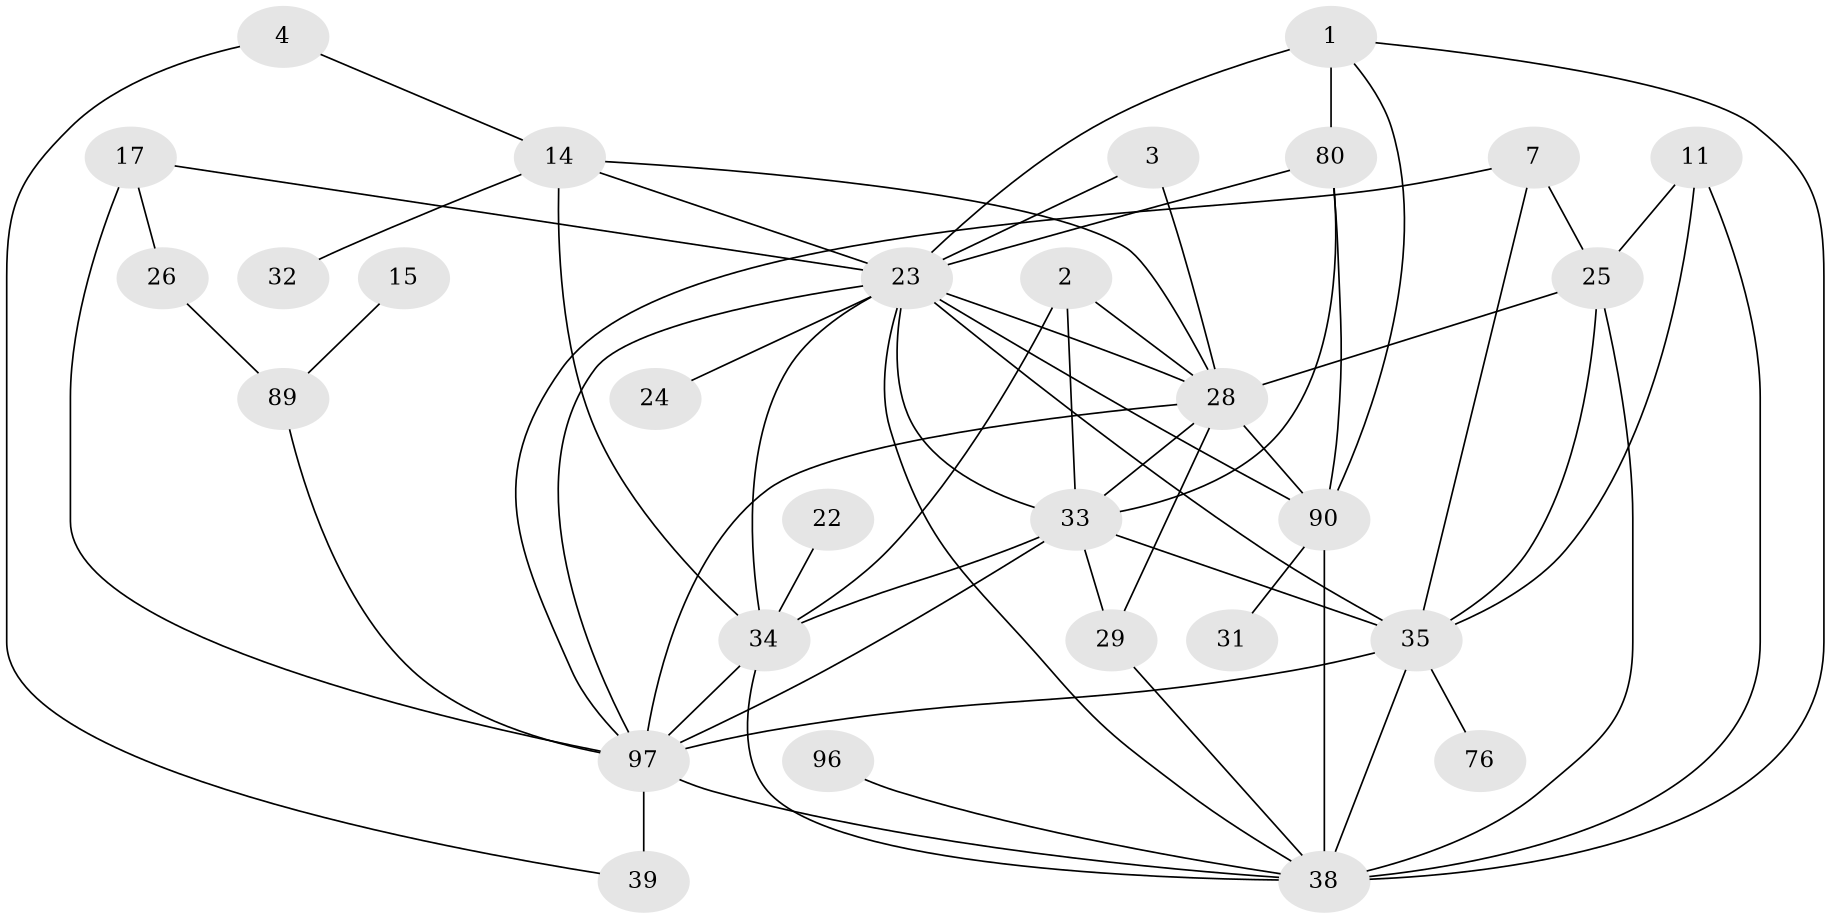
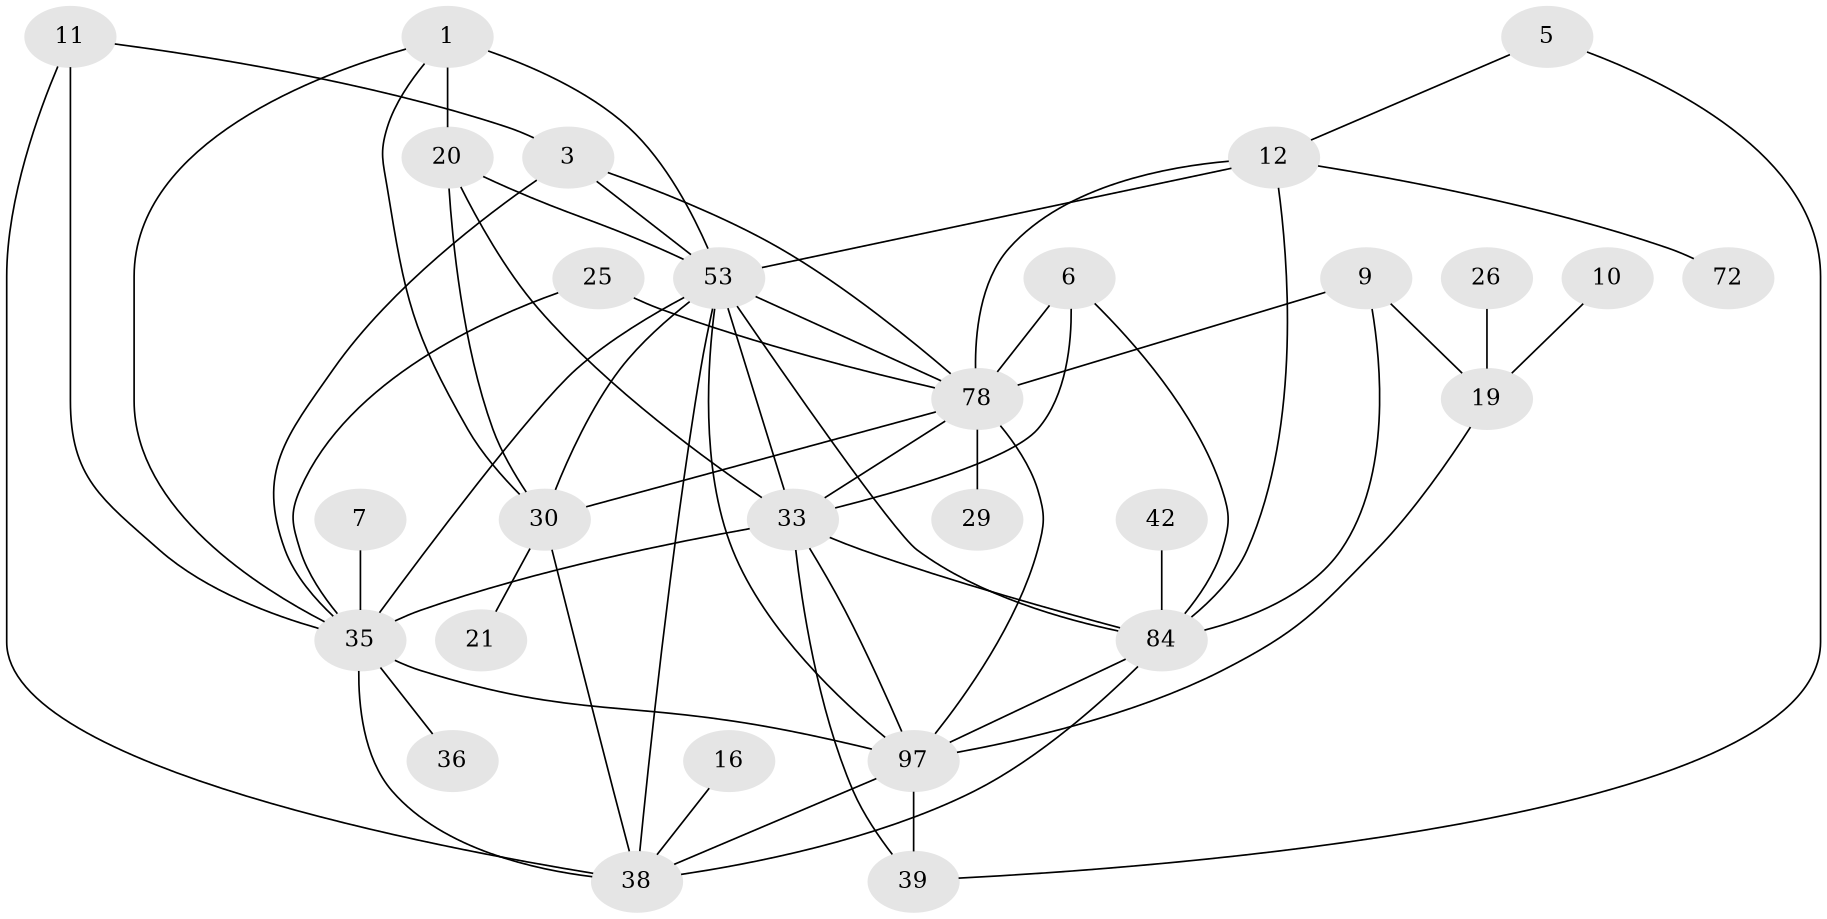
node "4": label "4" -> "5"
node "17": removed
node "14": label "14" -> "12"
node "80": label "80" -> "20"
edge "7" -- "25": removed
edge "11" -- "25": now "11" -- "3"
edge "7" -- "97": removed
node "32": label "32" -> "72"
node "15": label "15" -> "10"
node "23": label "23" -> "53"
node "2": label "2" -> "6"
node "9": added
edge "3" -- "35": added
node "89": label "89" -> "19"
node "24": removed
node "28": label "28" -> "78"
edge "1" -- "38": now "1" -- "35"
node "22": label "22" -> "42"
node "90": label "90" -> "30"
edge "33" -- "29": now "33" -- "39"
node "34": label "34" -> "84"
node "31": label "31" -> "21"
edge "25" -- "38": removed
node "96": label "96" -> "16"
edge "29" -- "38": removed
node "76": label "76" -> "36"
